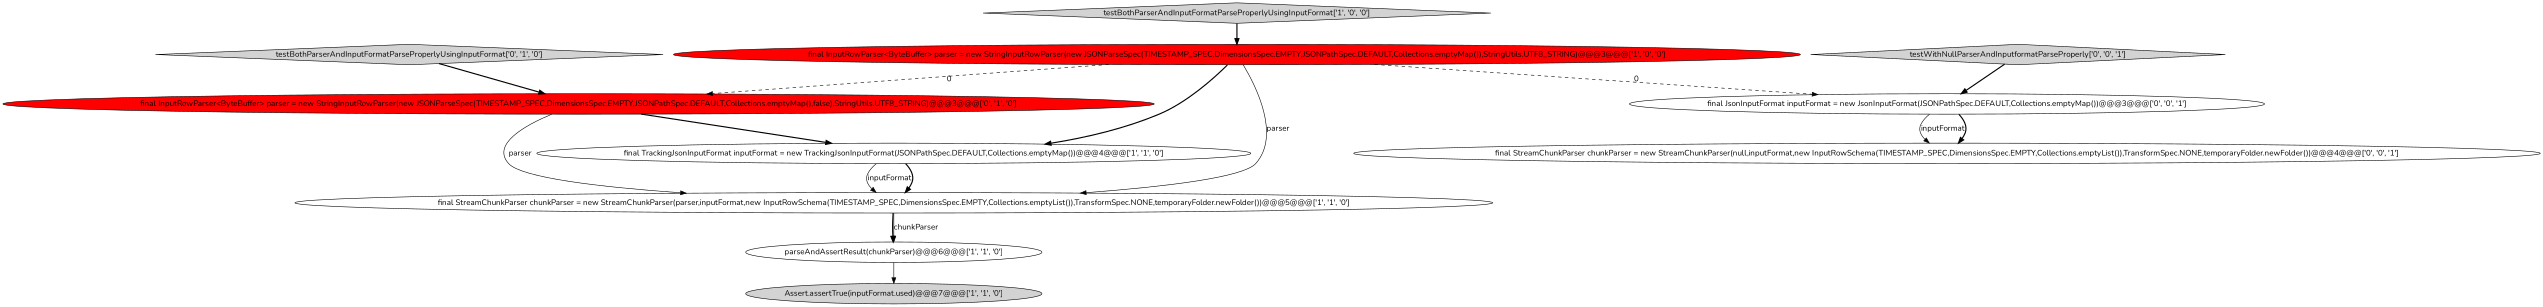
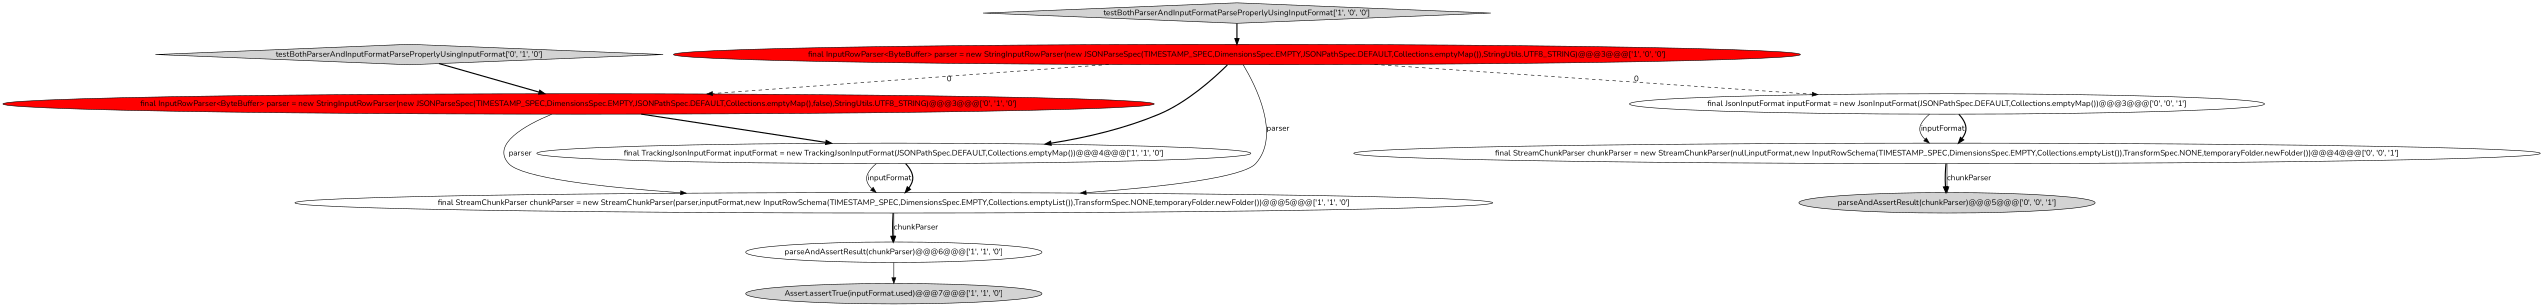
node "testWithNullParserAndInputformatParseProperly['0', '0', '1']": removed
node "parseAndAssertResult(chunkParser)@@@5@@@['0', '0', '1']": added
